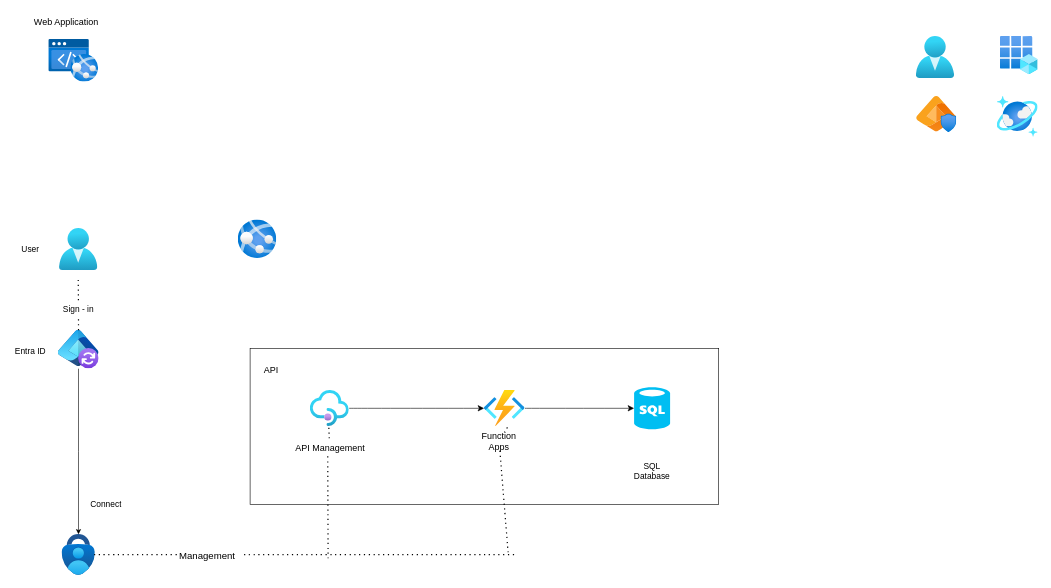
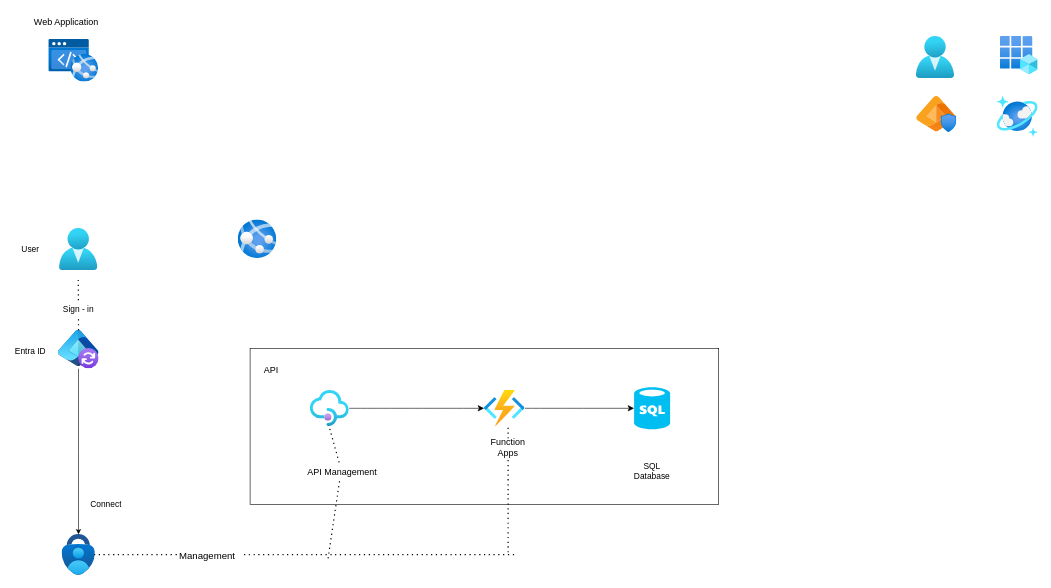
node "Function Apps": moved (499, 441) -> (508, 447)
node "API Management": moved (329, 447) -> (341, 471)
